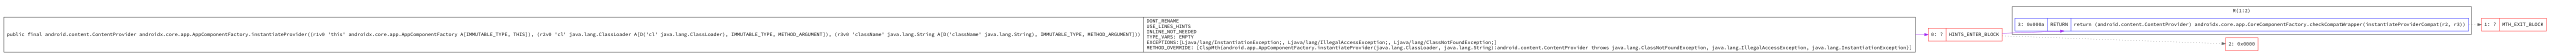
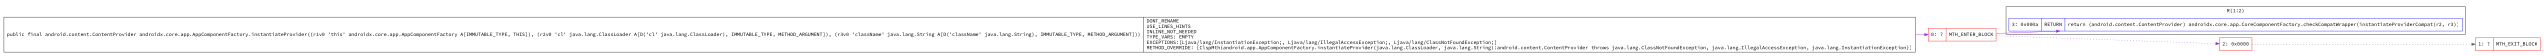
edge "3: 0x000a" -> "1: ?": now "2: 0x0000" -> "1: ?"
node "0: ?": text "HINTS_ENTER_BLOCK" -> "MTH_ENTER_BLOCK"
edge "0: ?" -> "2: 0x0000": color gray40 -> purple
